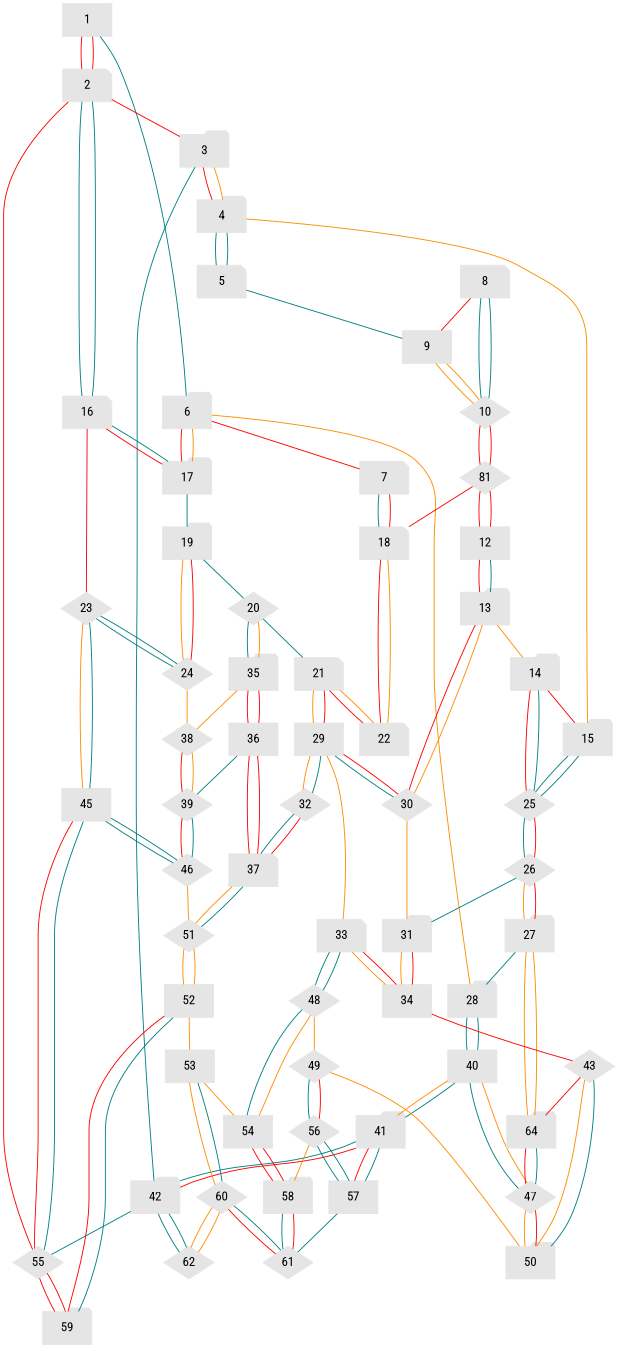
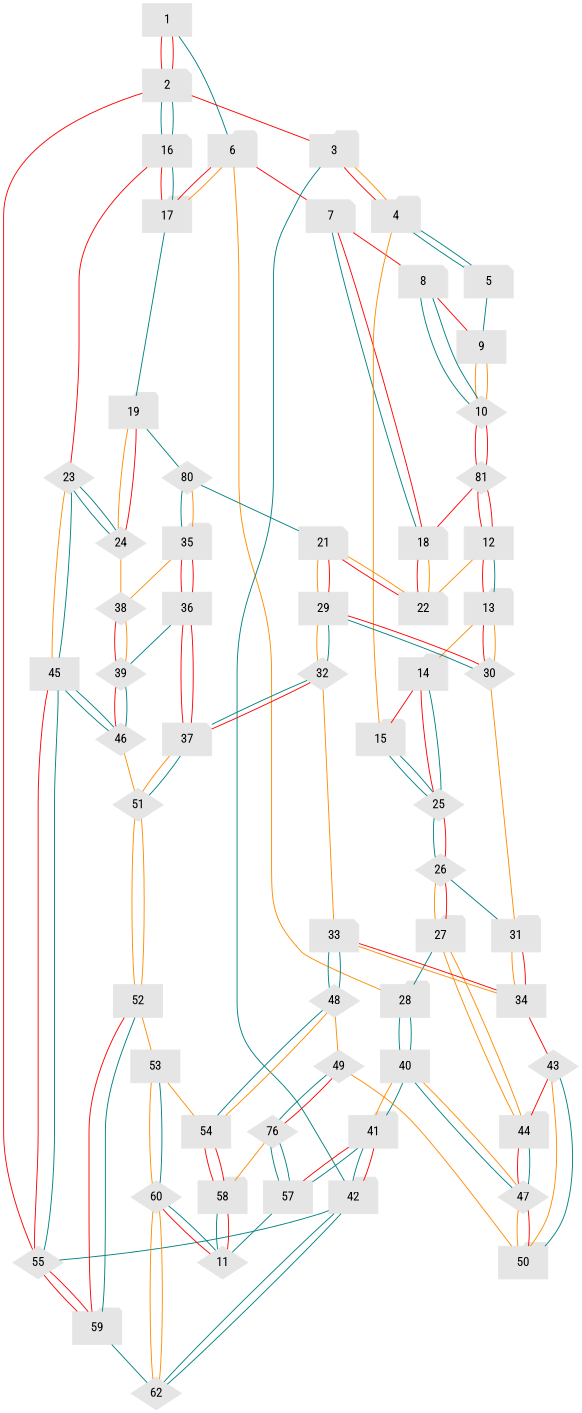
edge "7" -- "8": added
edge "12" -- "22": added
node "20": label "20" -> "80"
edge "29" -- "33": now "32" -- "33"
node "56": label "56" -> "76"
node "64": label "64" -> "44"
node "61": label "61" -> "11"
edge "59" -- "62": added
